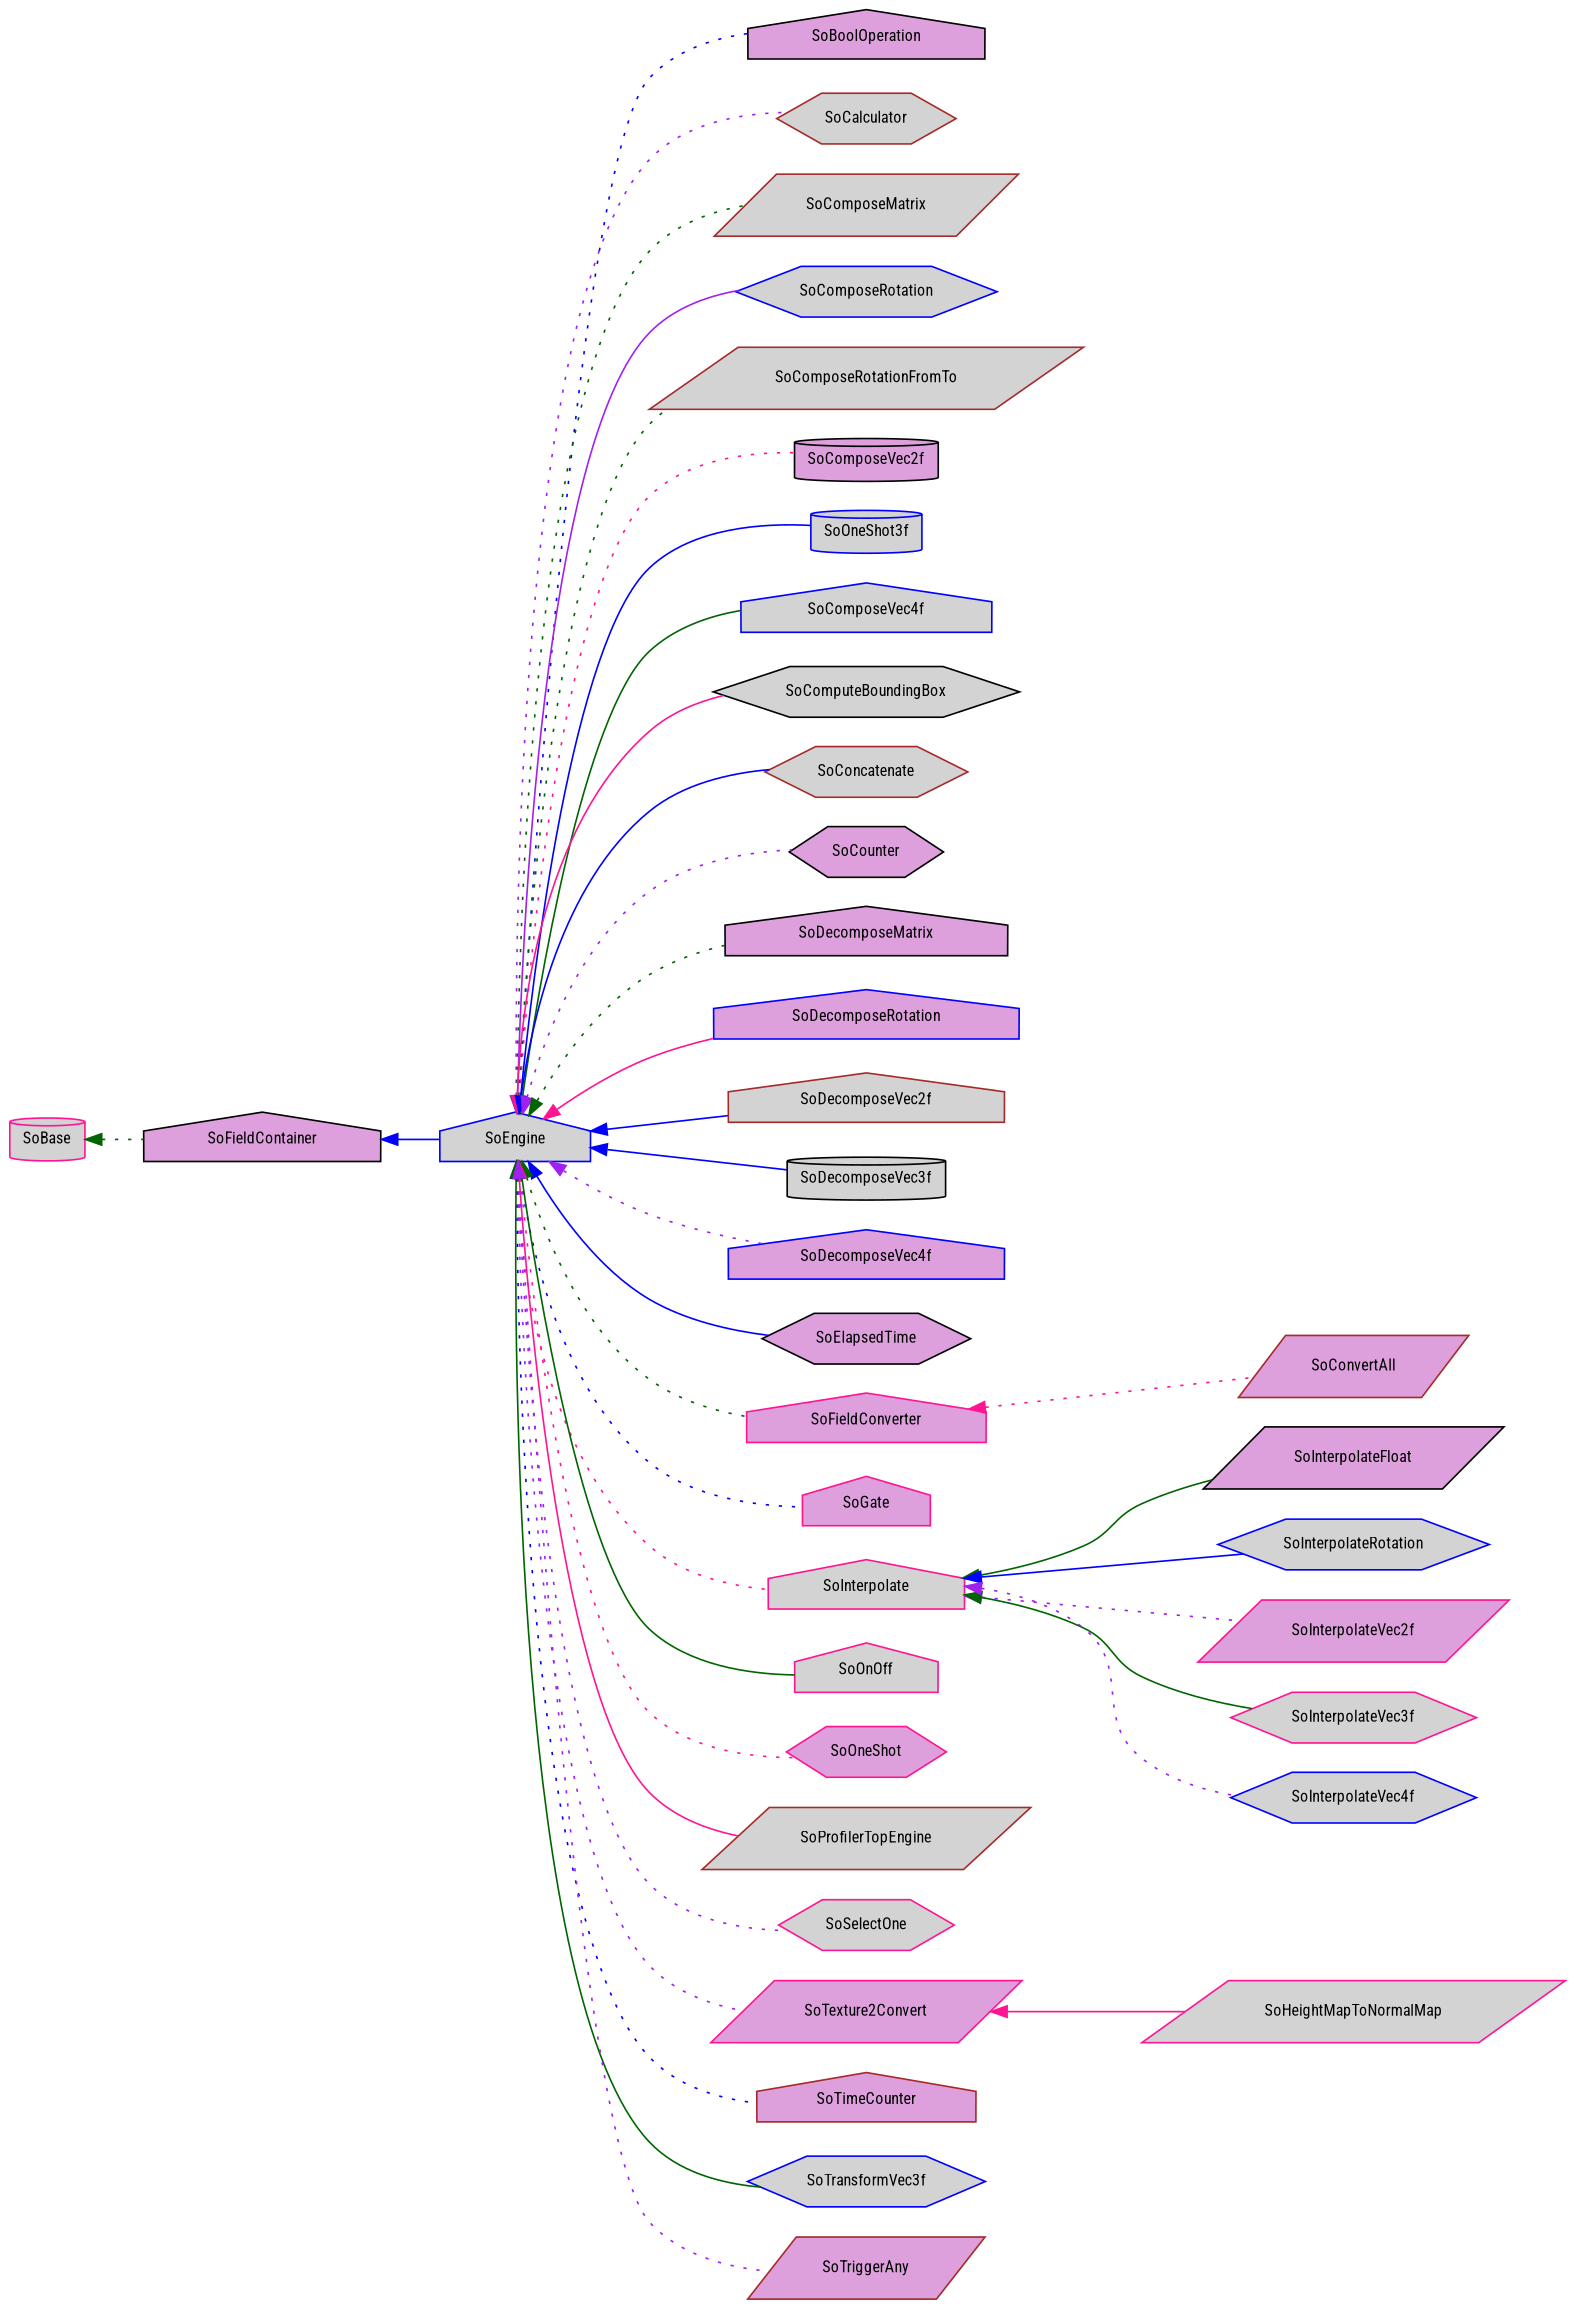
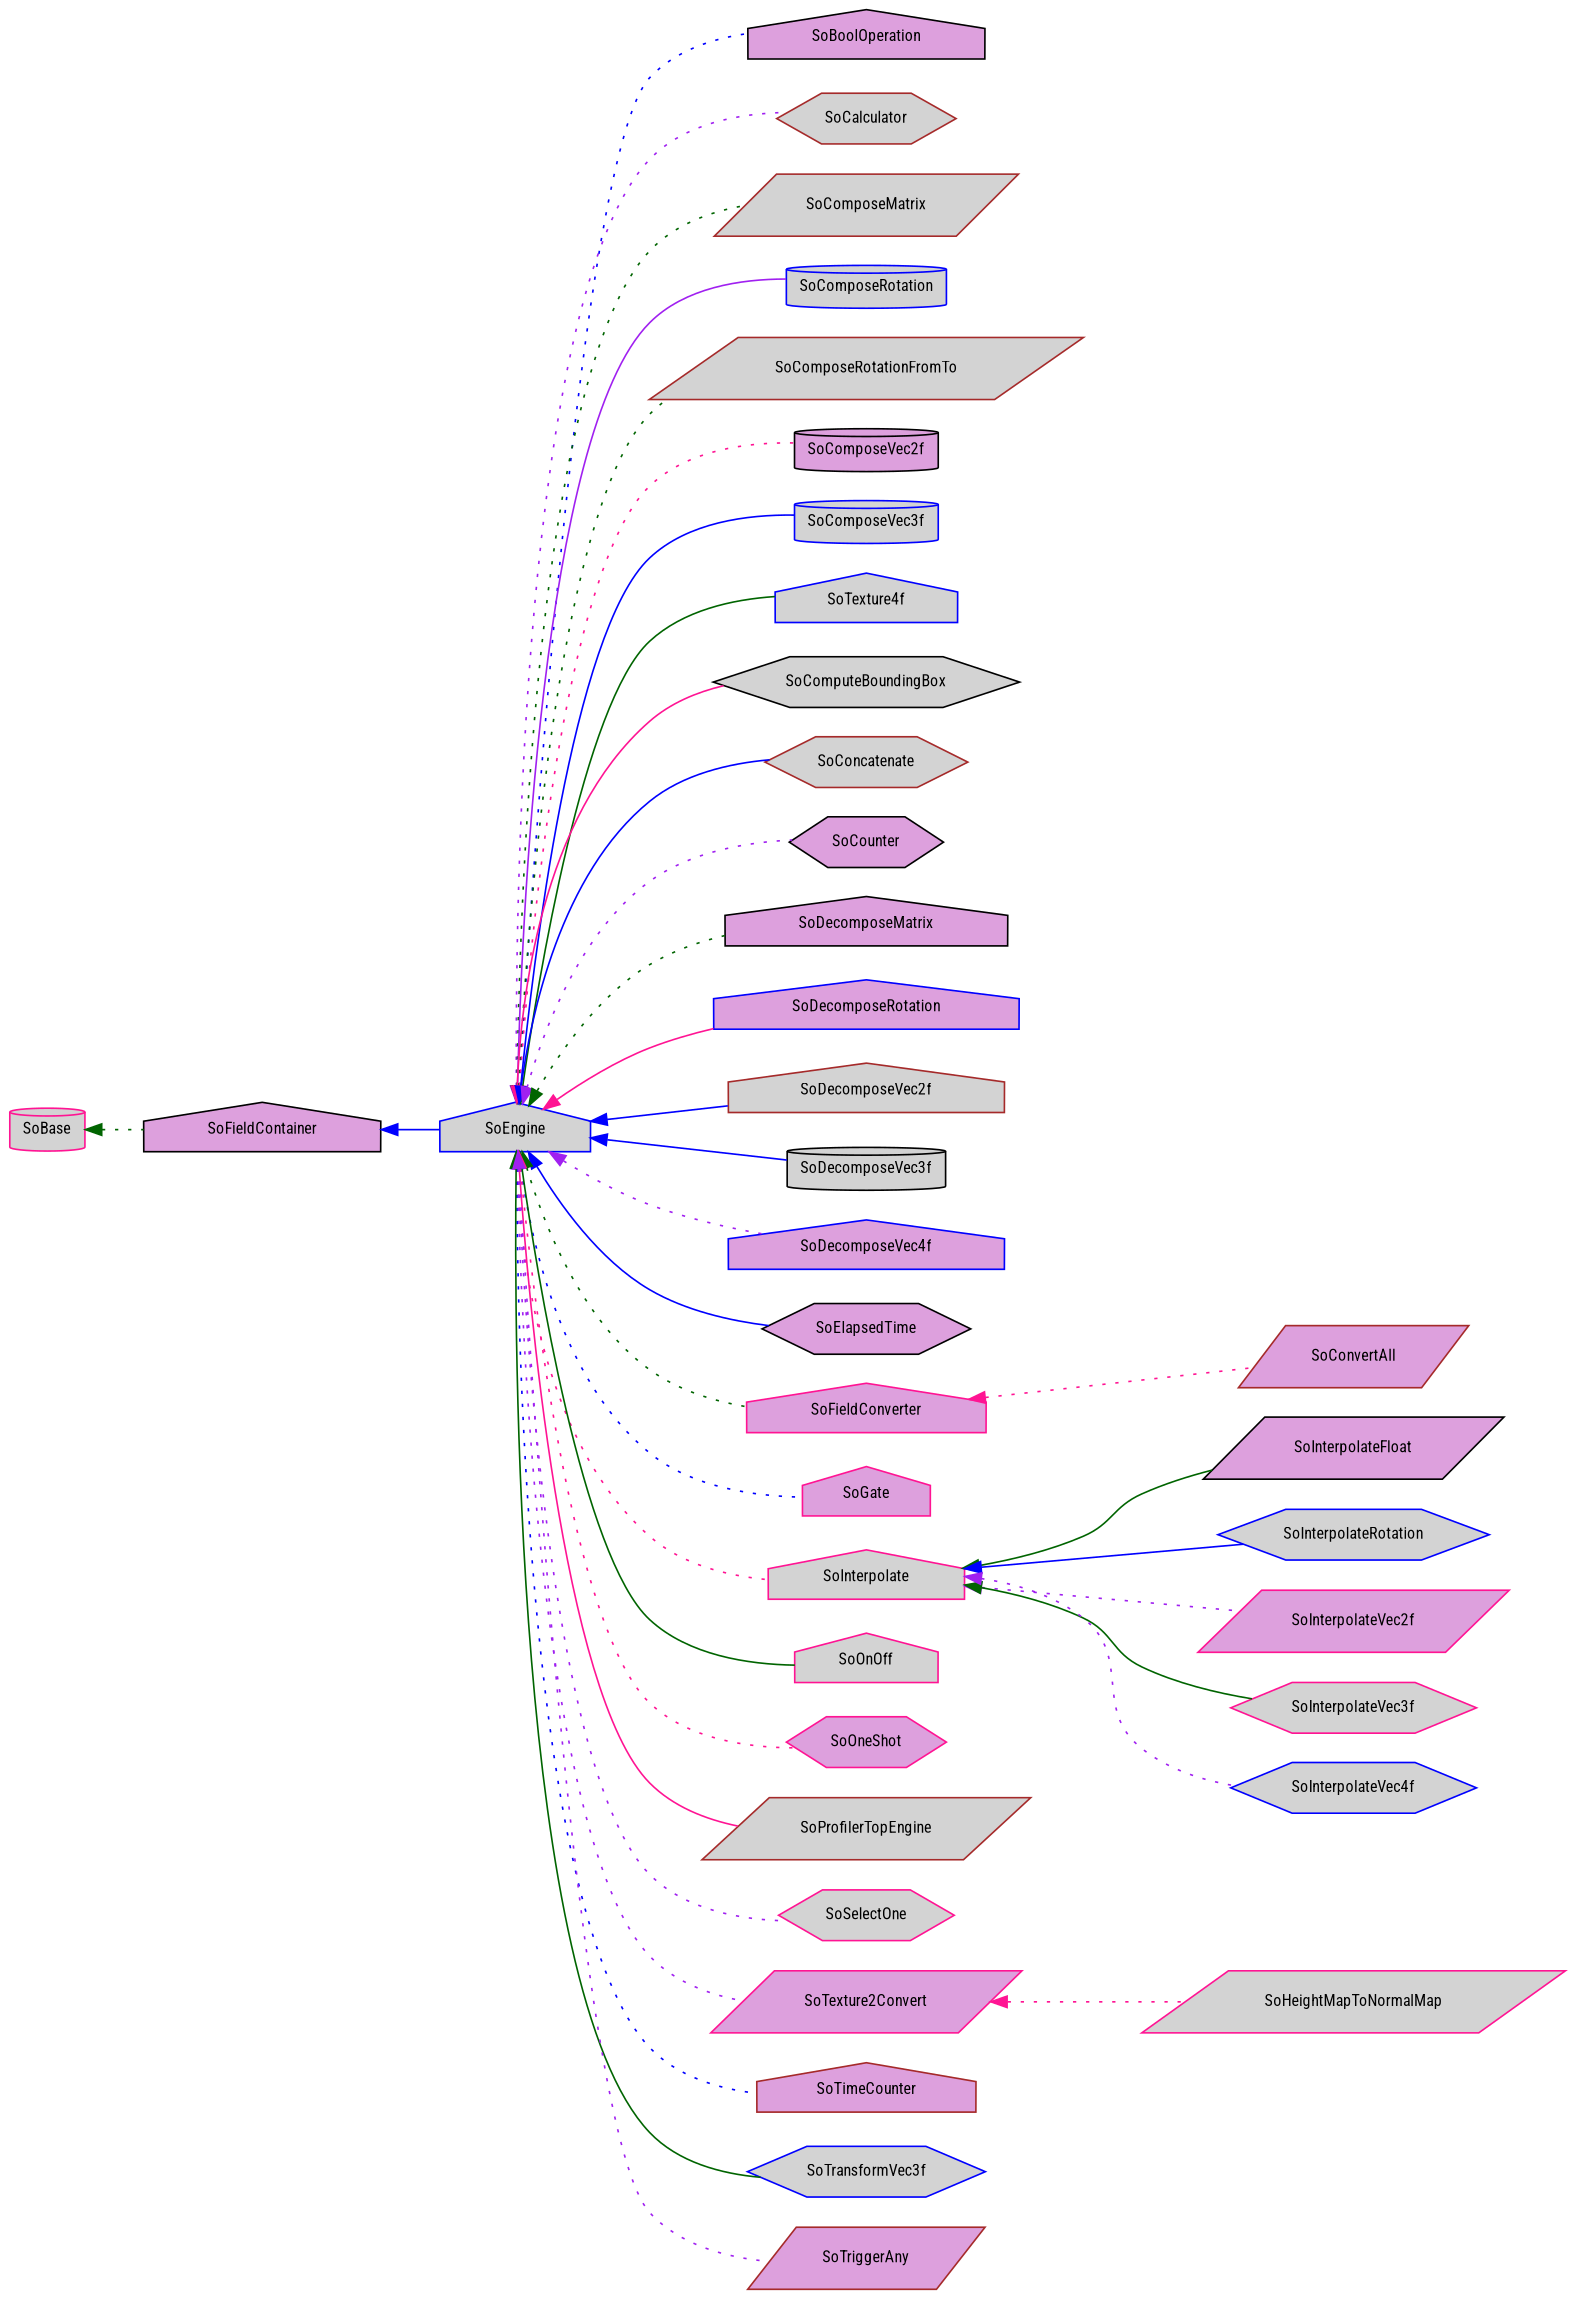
node "SoComposeRotation": shape hexagon -> cylinder
node "SoOneShot3f": label "SoOneShot3f" -> "SoComposeVec3f"
node "SoComposeVec4f": label "SoComposeVec4f" -> "SoTexture4f"
edge "SoHeightMapToNormalMap" -> "SoTexture2Convert": style solid -> dotted
